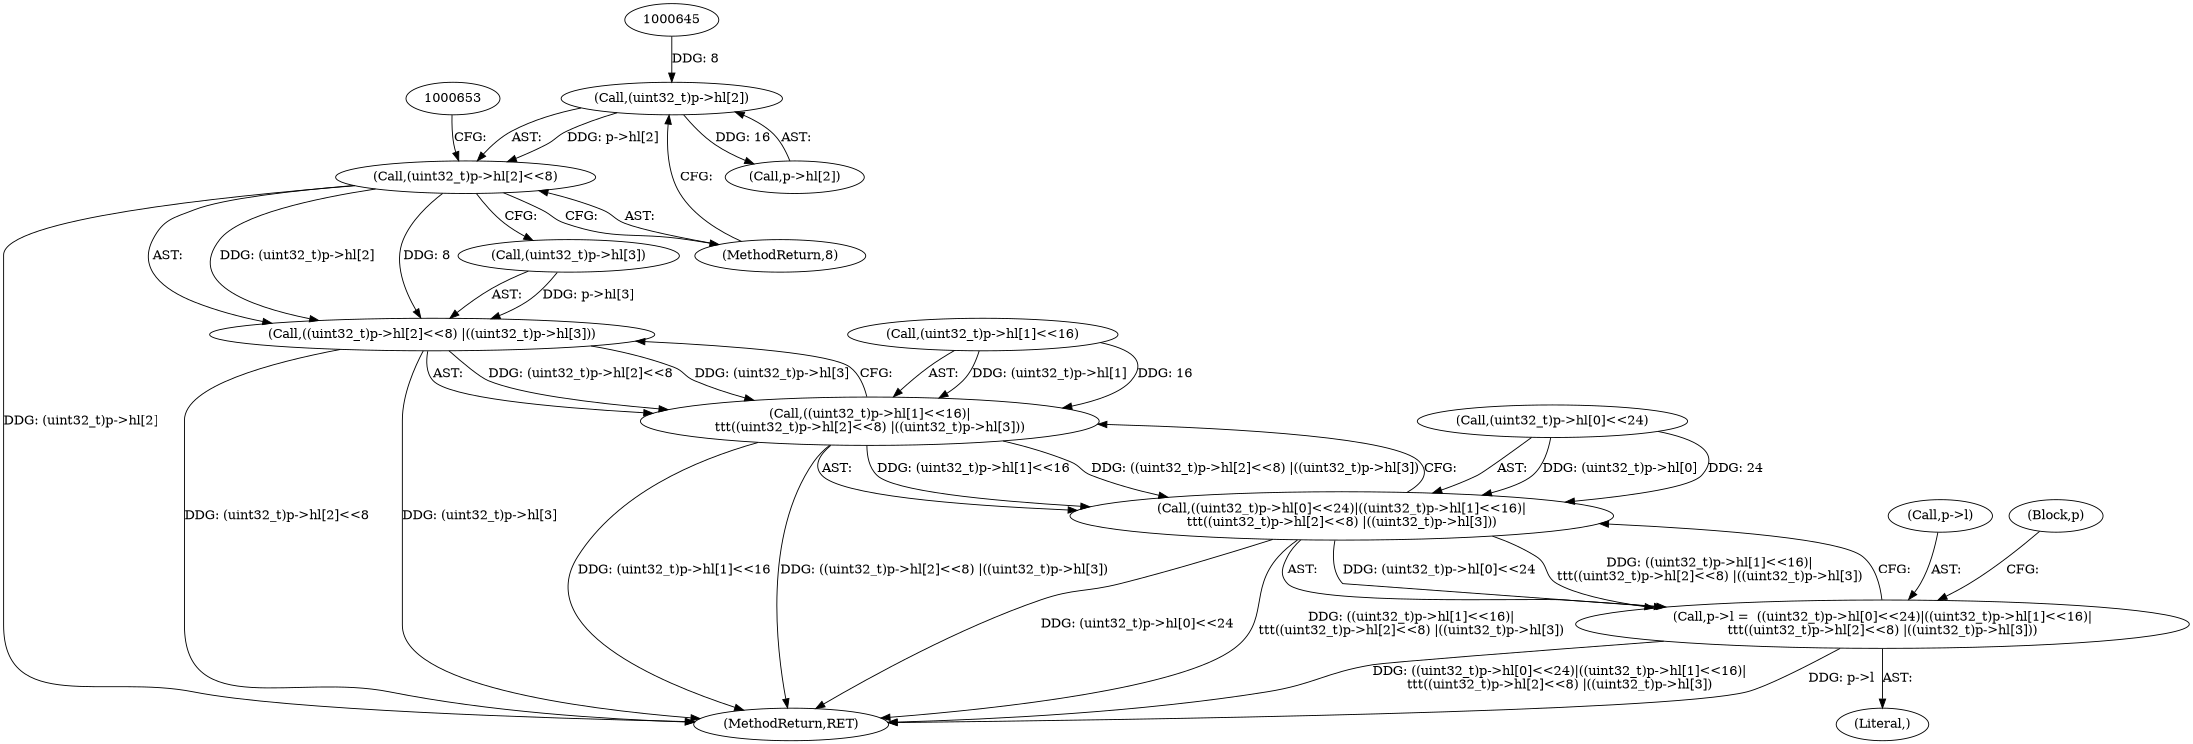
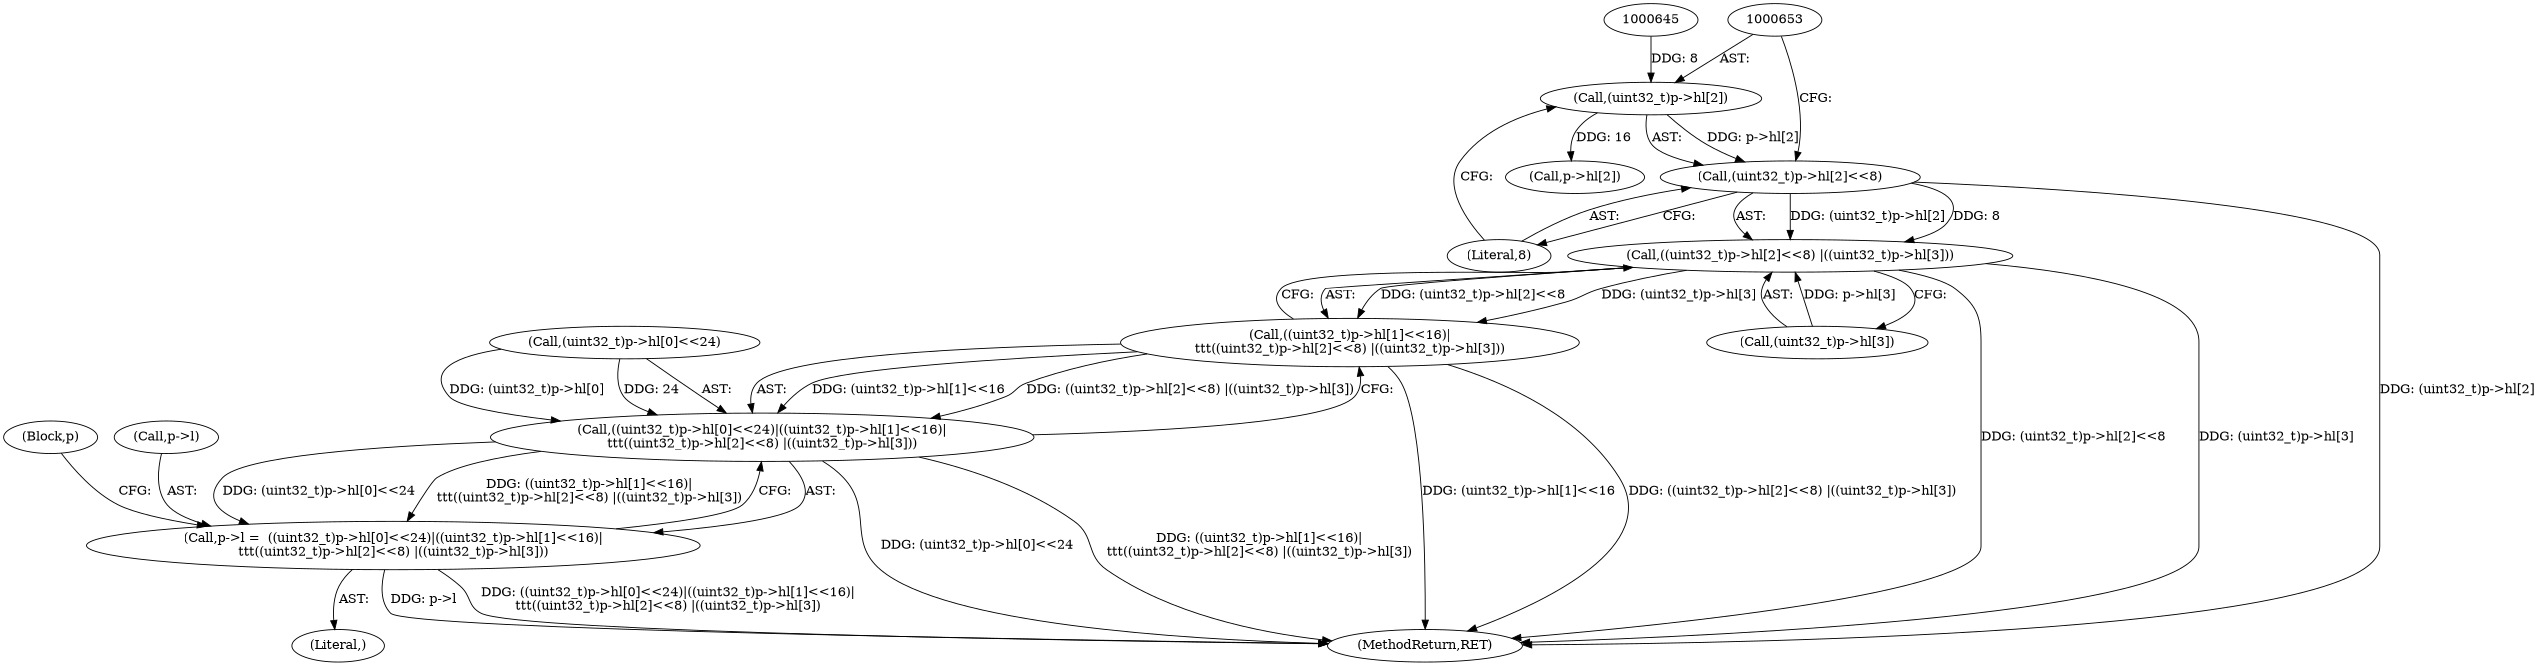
edge "(Call,p->hl[2])" -> "(Call,(uint32_t)p->hl[2])": now "1000653" -> "(Call,(uint32_t)p->hl[2])"
edge "(Call,(uint32_t)p->hl[2]<<8)" -> "(Call,(uint32_t)p->hl[3])": now "(Call,((uint32_t)p->hl[2]<<8) |((uint32_t)p->hl[3]))" -> "(Call,(uint32_t)p->hl[3])"
node "(MethodReturn,8)": label "(MethodReturn,8)" -> "(Literal,8)"
node "(Call,(uint32_t)p->hl[1]<<16)": removed
